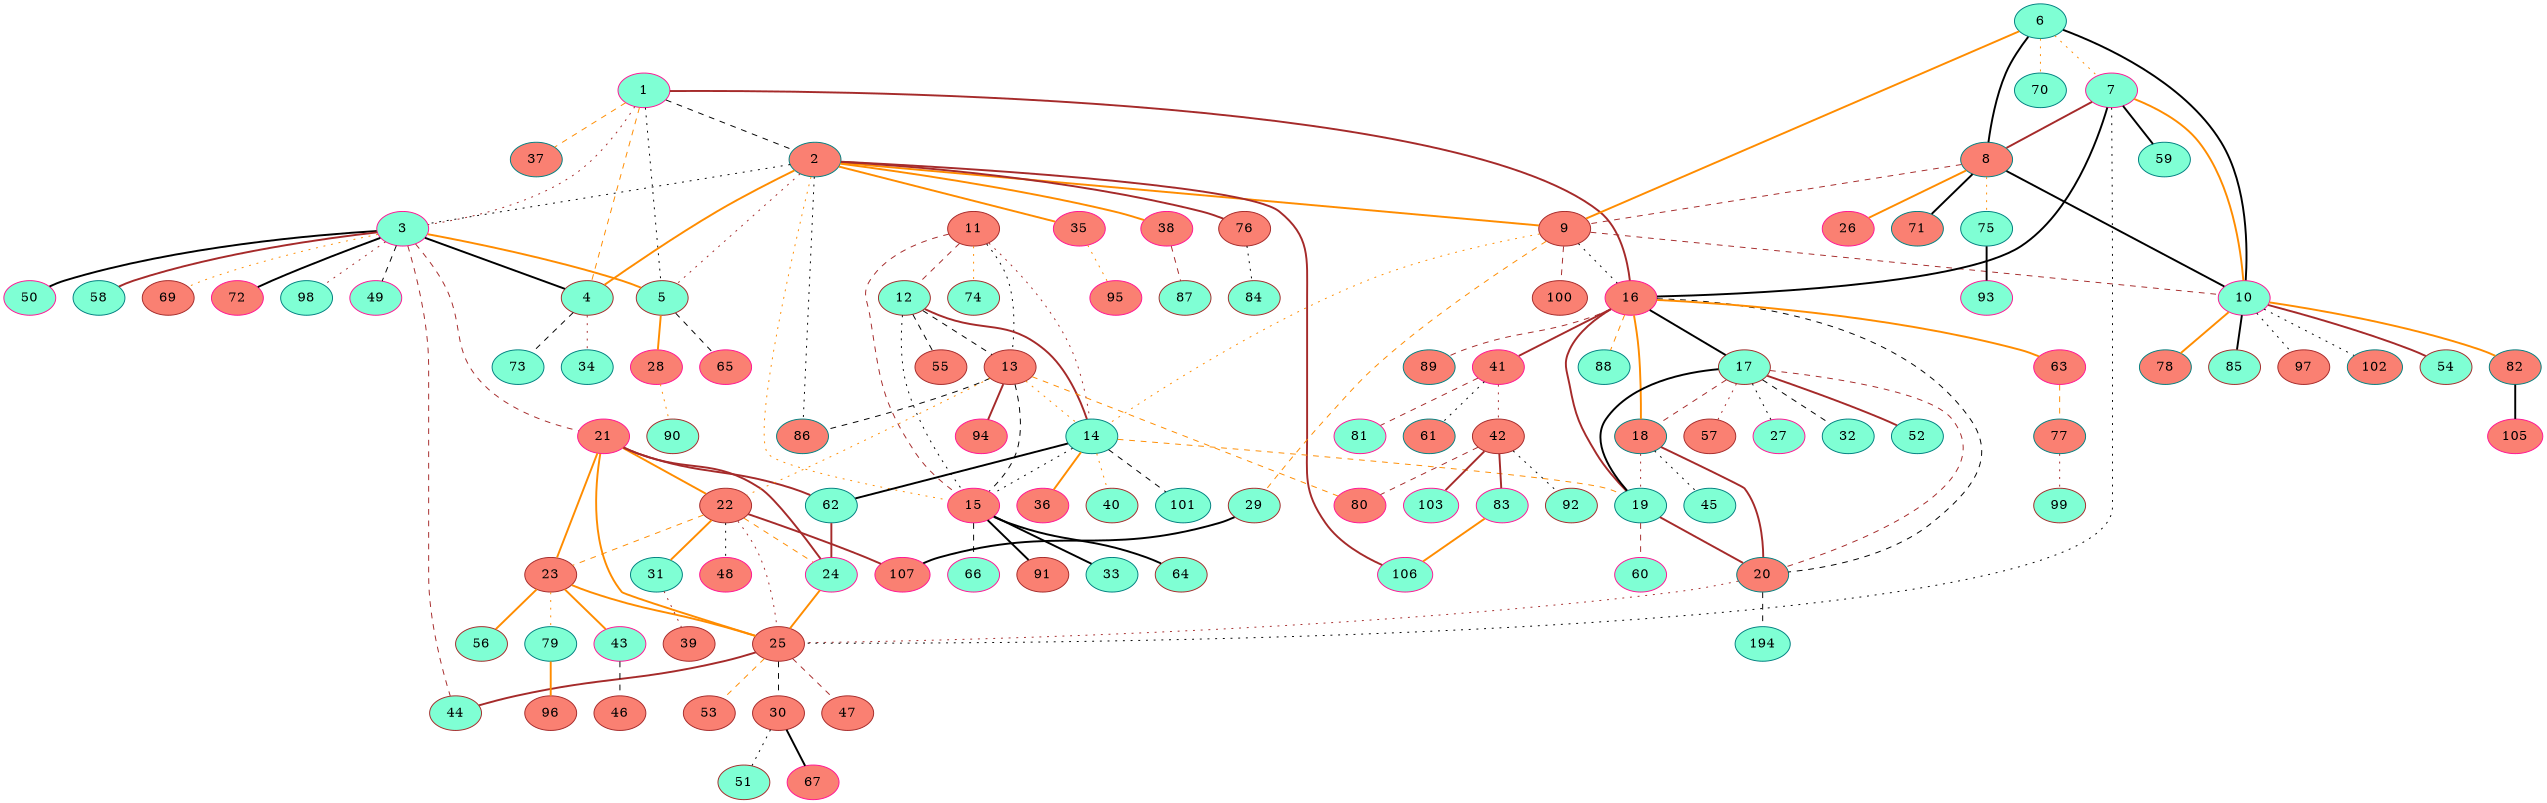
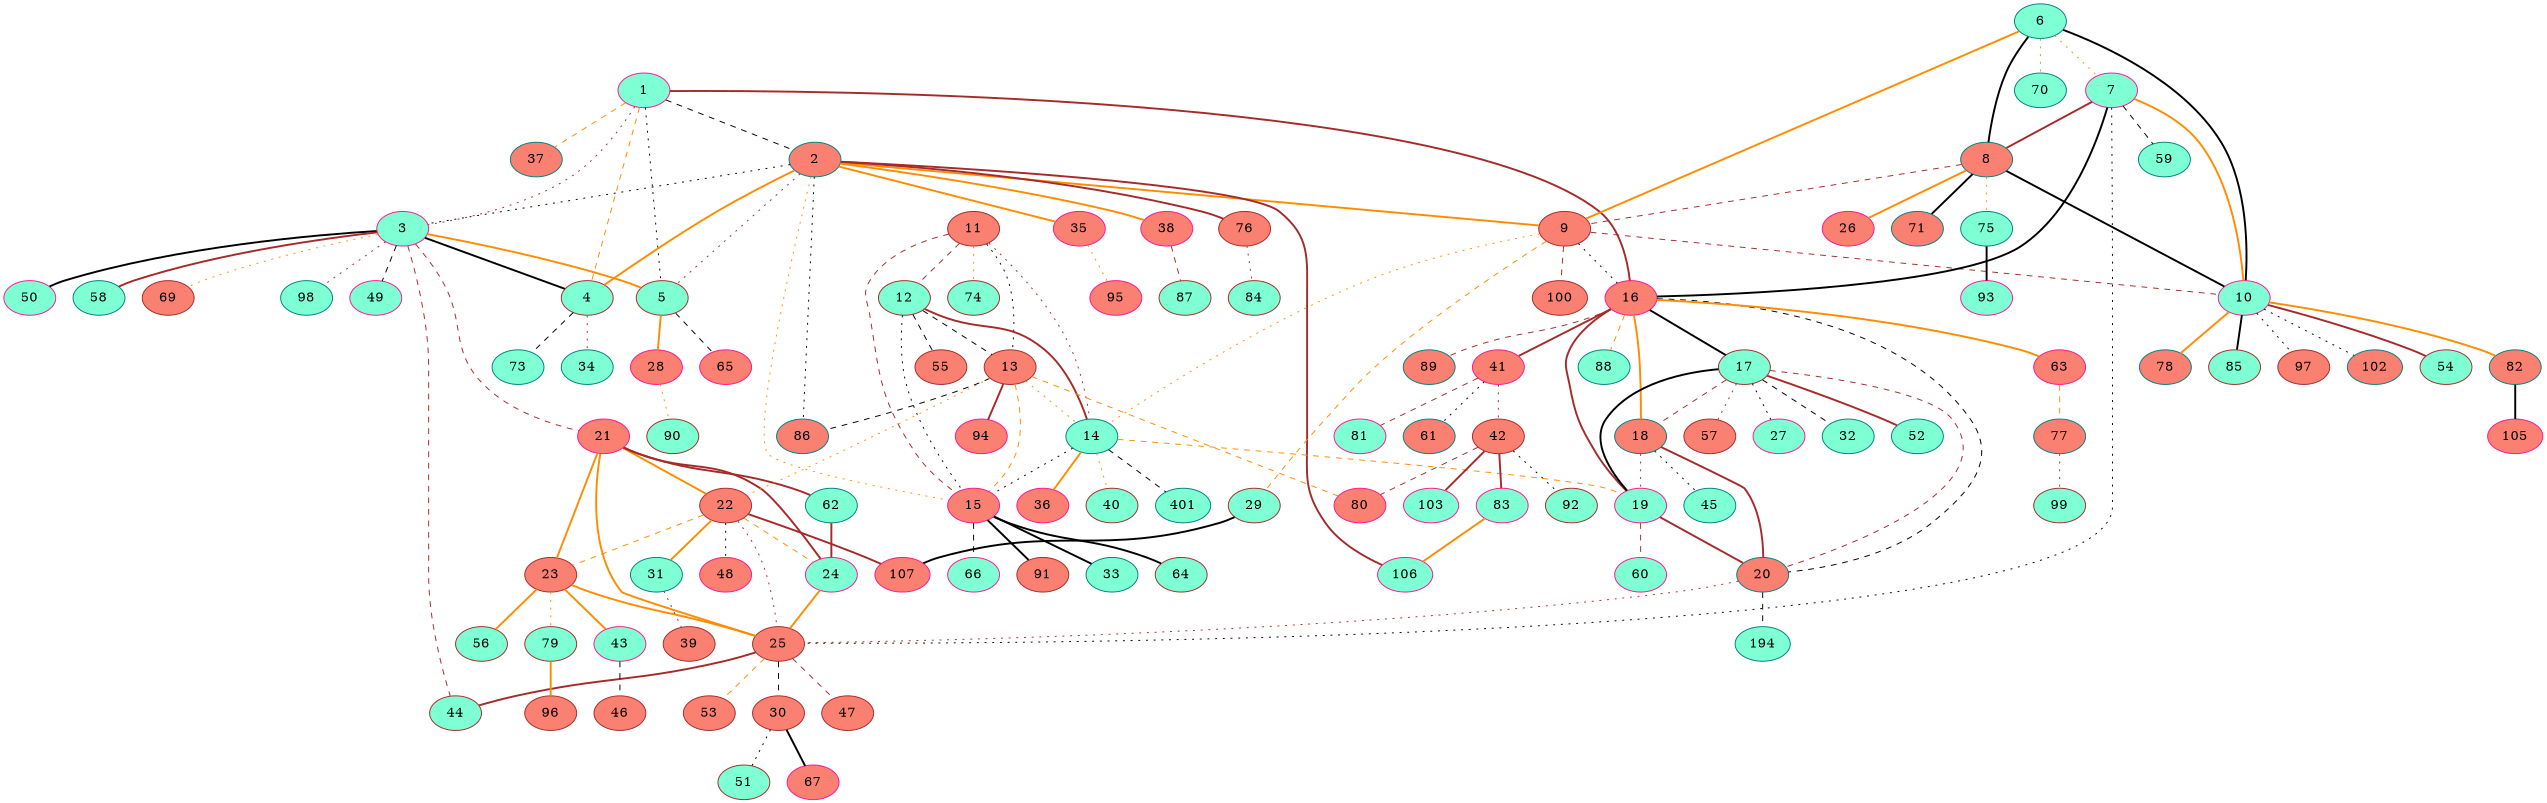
edge "7" -- "59": style bold -> dashed
edge "76" -- "84": color black -> brown
node "72": removed
edge "13" -- "15": color black -> darkorange
edge "14" -- "62": removed
node "101": label "101" -> "401"
node "19": color teal -> deeppink
node "79": color teal -> brown
